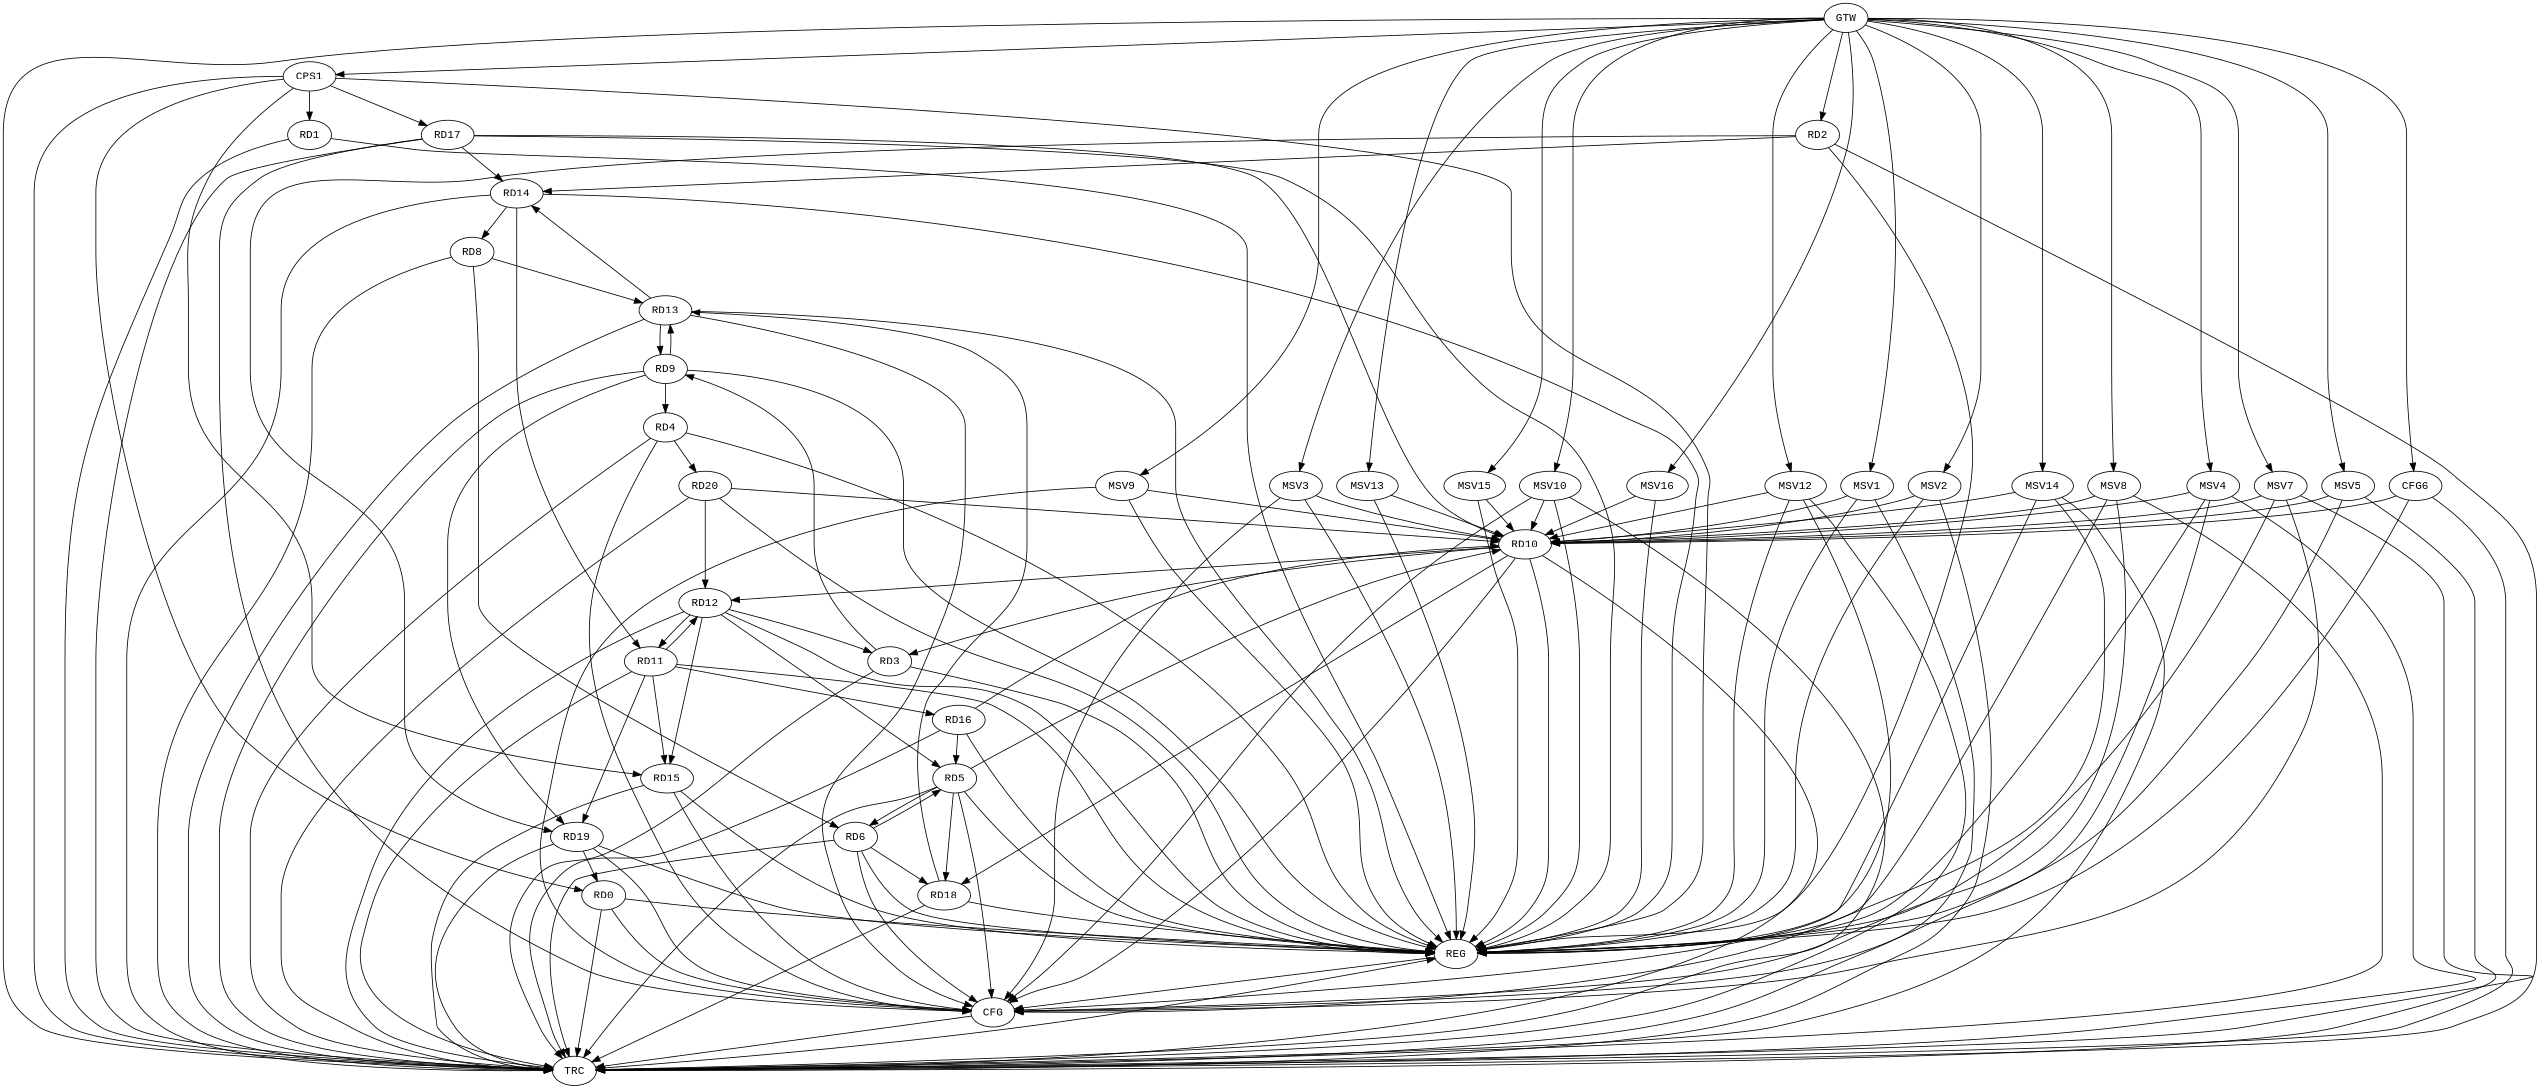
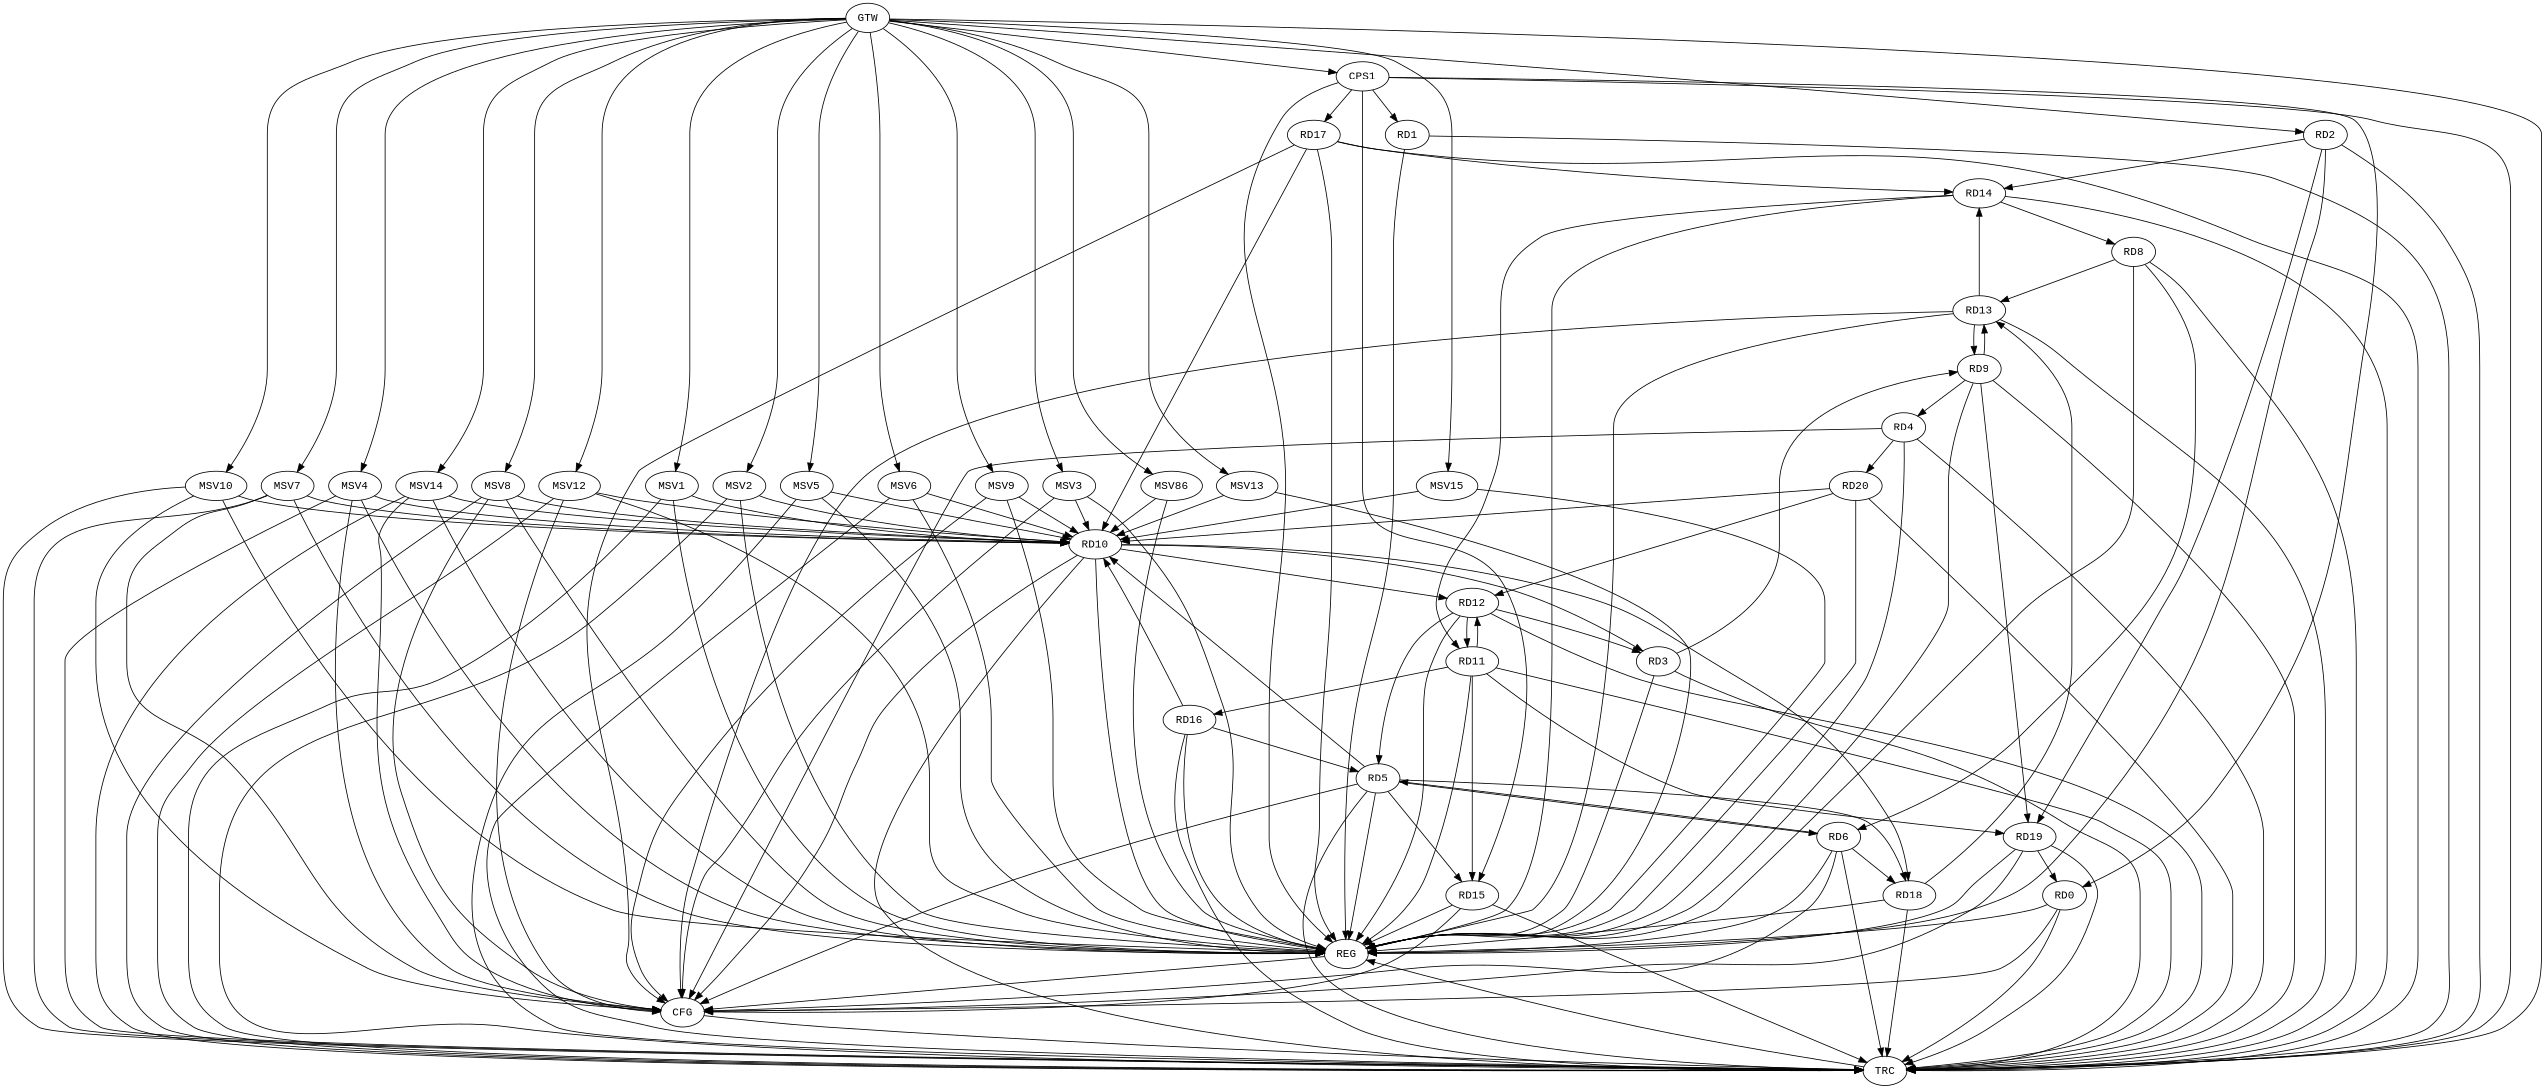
node "MSV16": label "MSV16" -> "MSV86"
node "CFG6": label "CFG6" -> "MSV6"
edge "RD12" -> "RD15": now "RD5" -> "RD15"
edge "RD8" -> "REG": added
